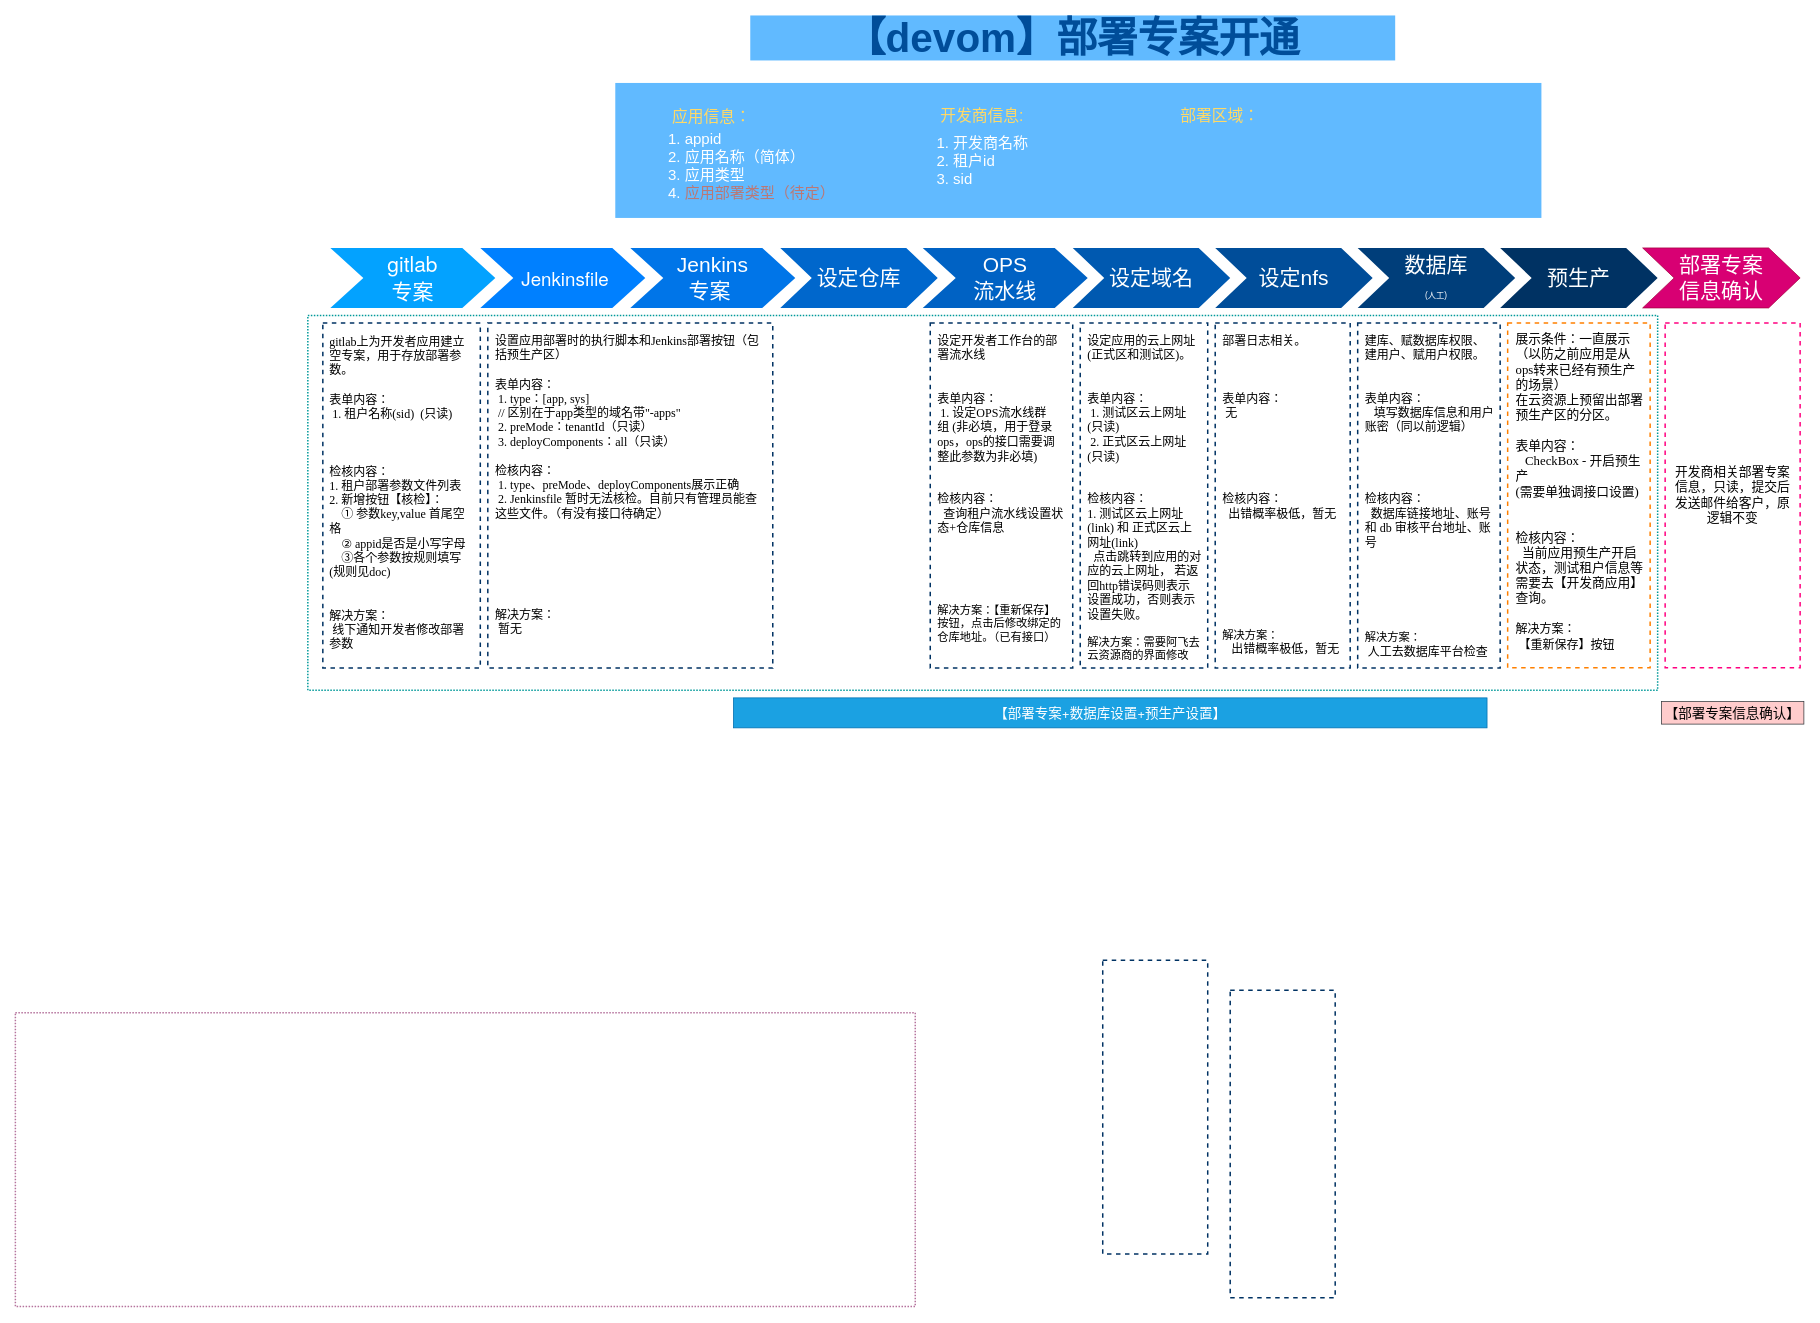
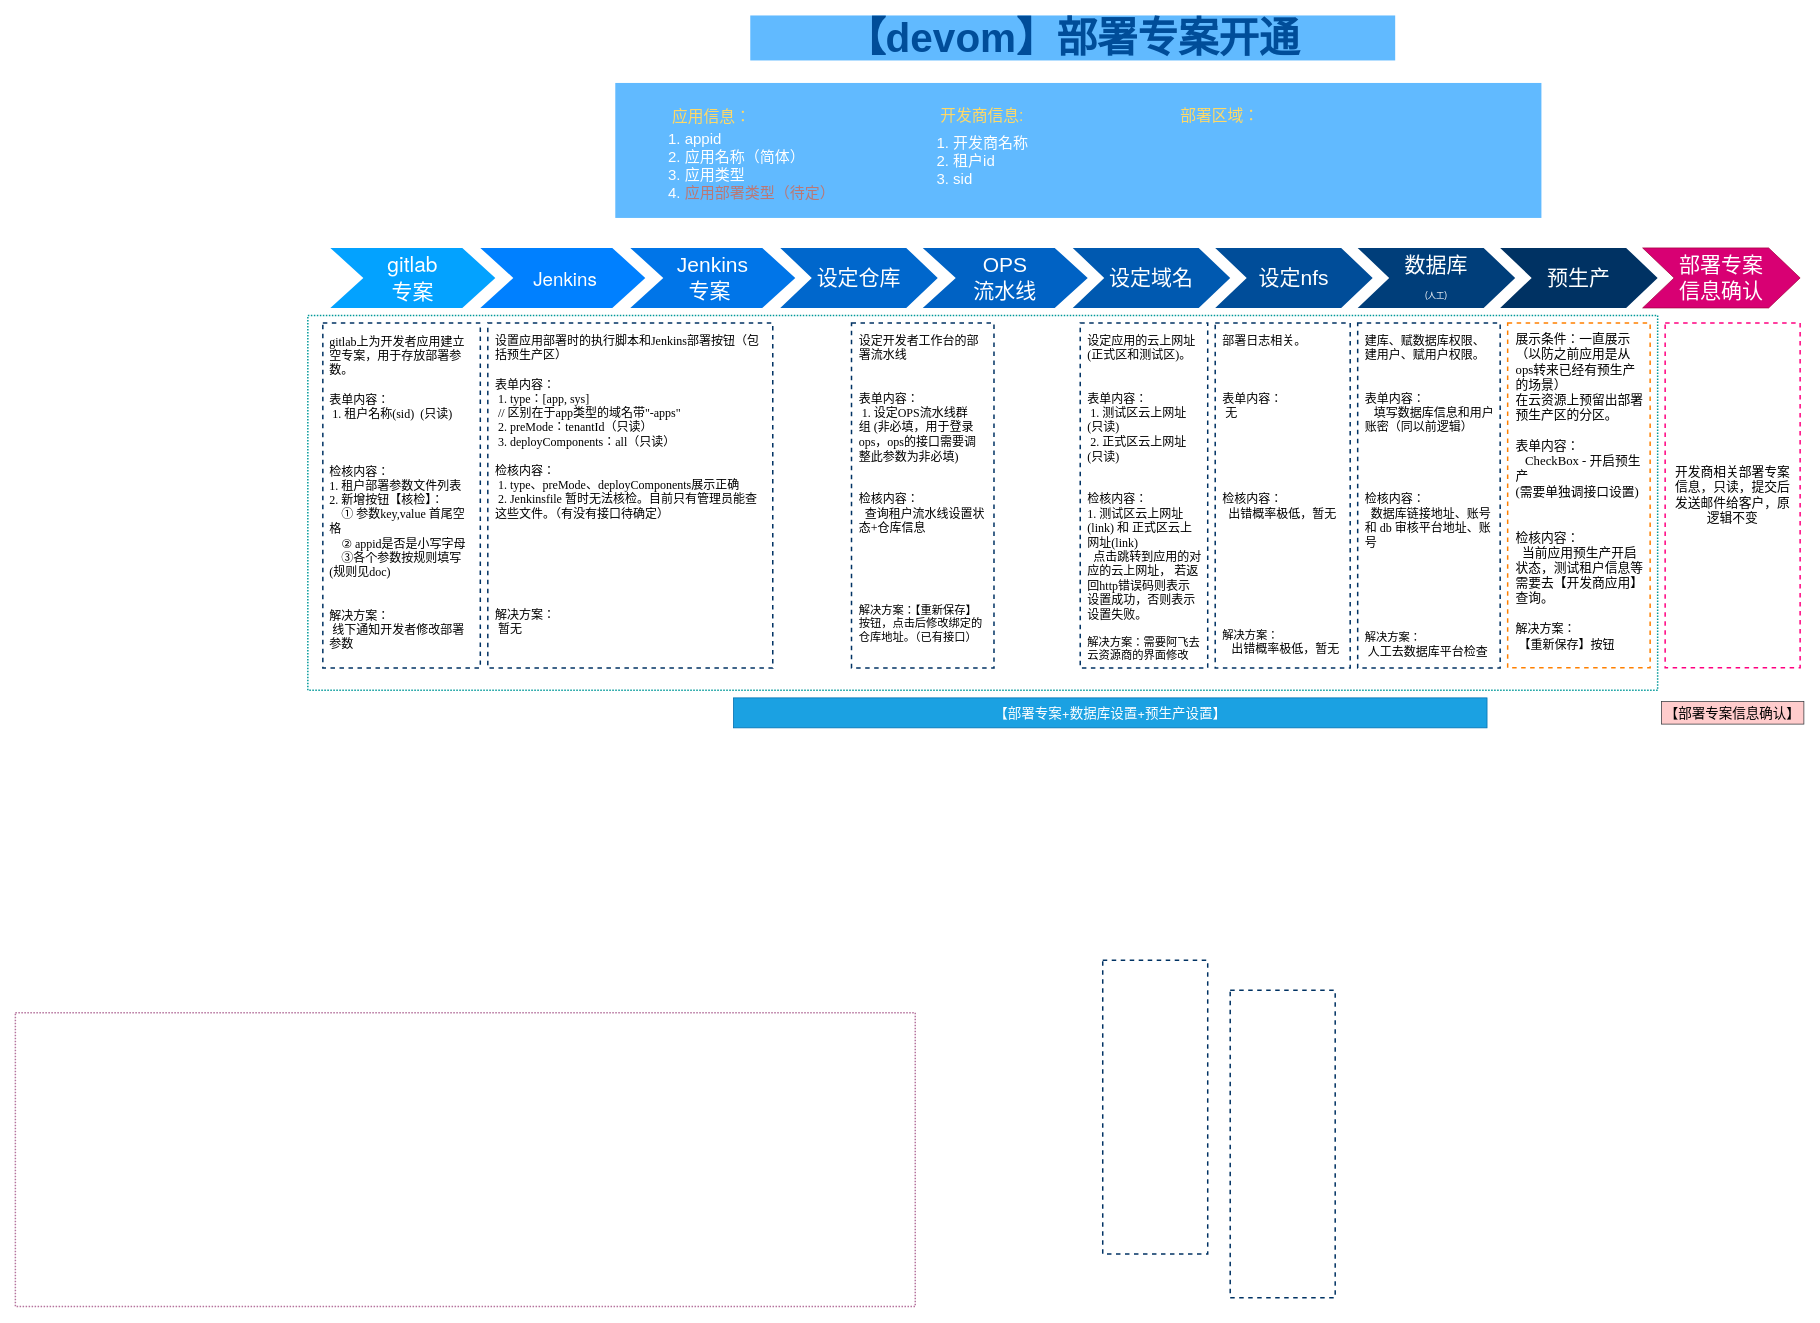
node "Jenkinsfile": label "Jenkinsfile" -> "Jenkins"
node "设定开发者工作台的部署流水线表单内容： 1. 设定OPS流水线群组 (非必填，用于登录ops，ops的接口需要调整此参数为非必填)检核内容： 查询租户流水线设置状态+仓库信息 解决方案：【重新保存】按钮，点击后修改绑定的仓库地址。（已有接口）": moved (1002, 495) -> (923, 495)
